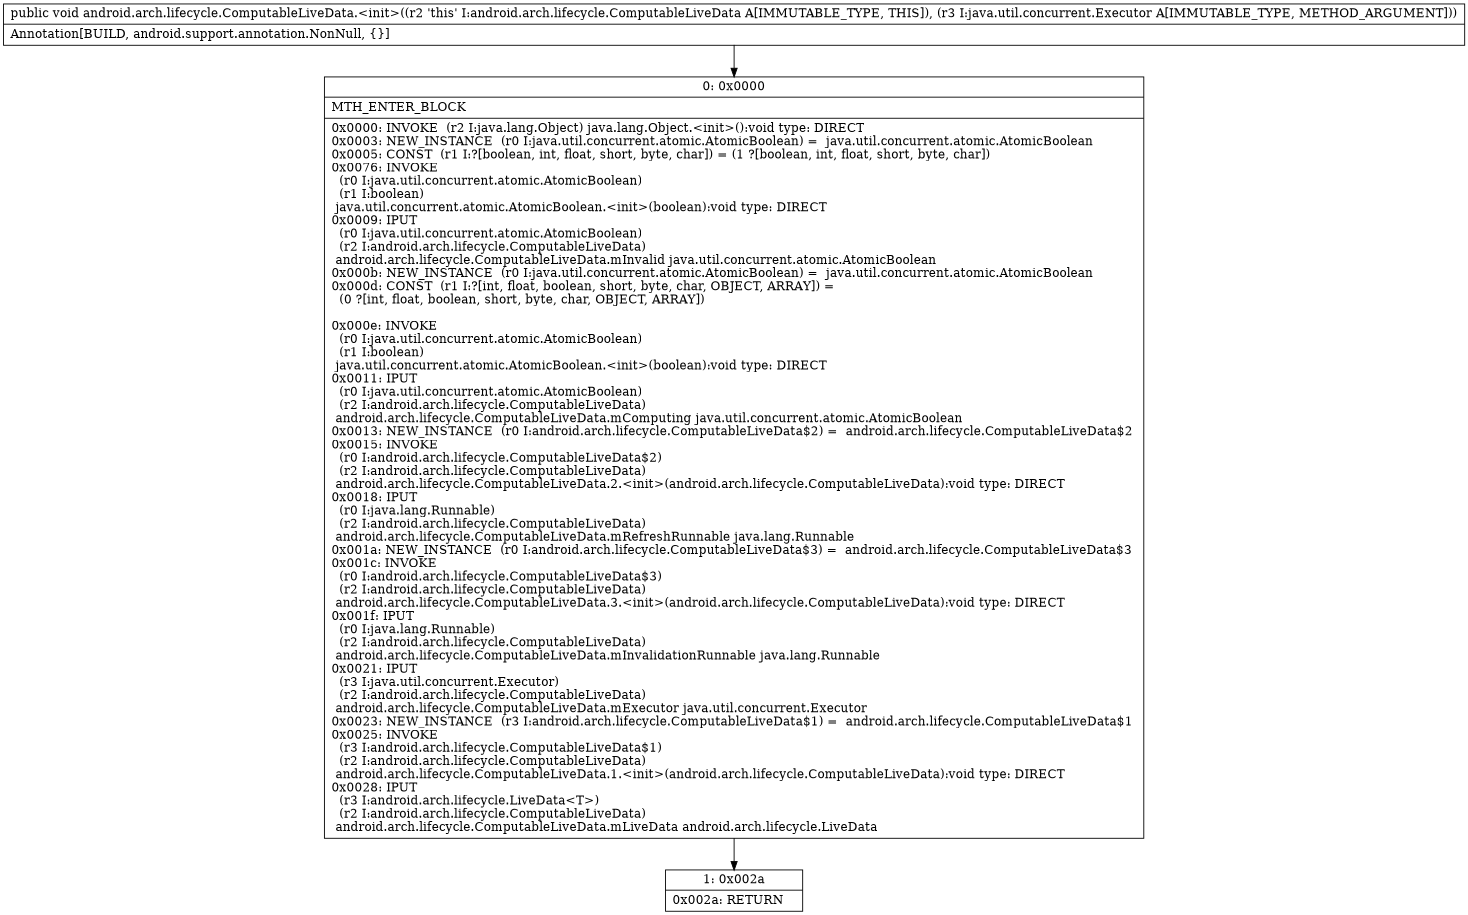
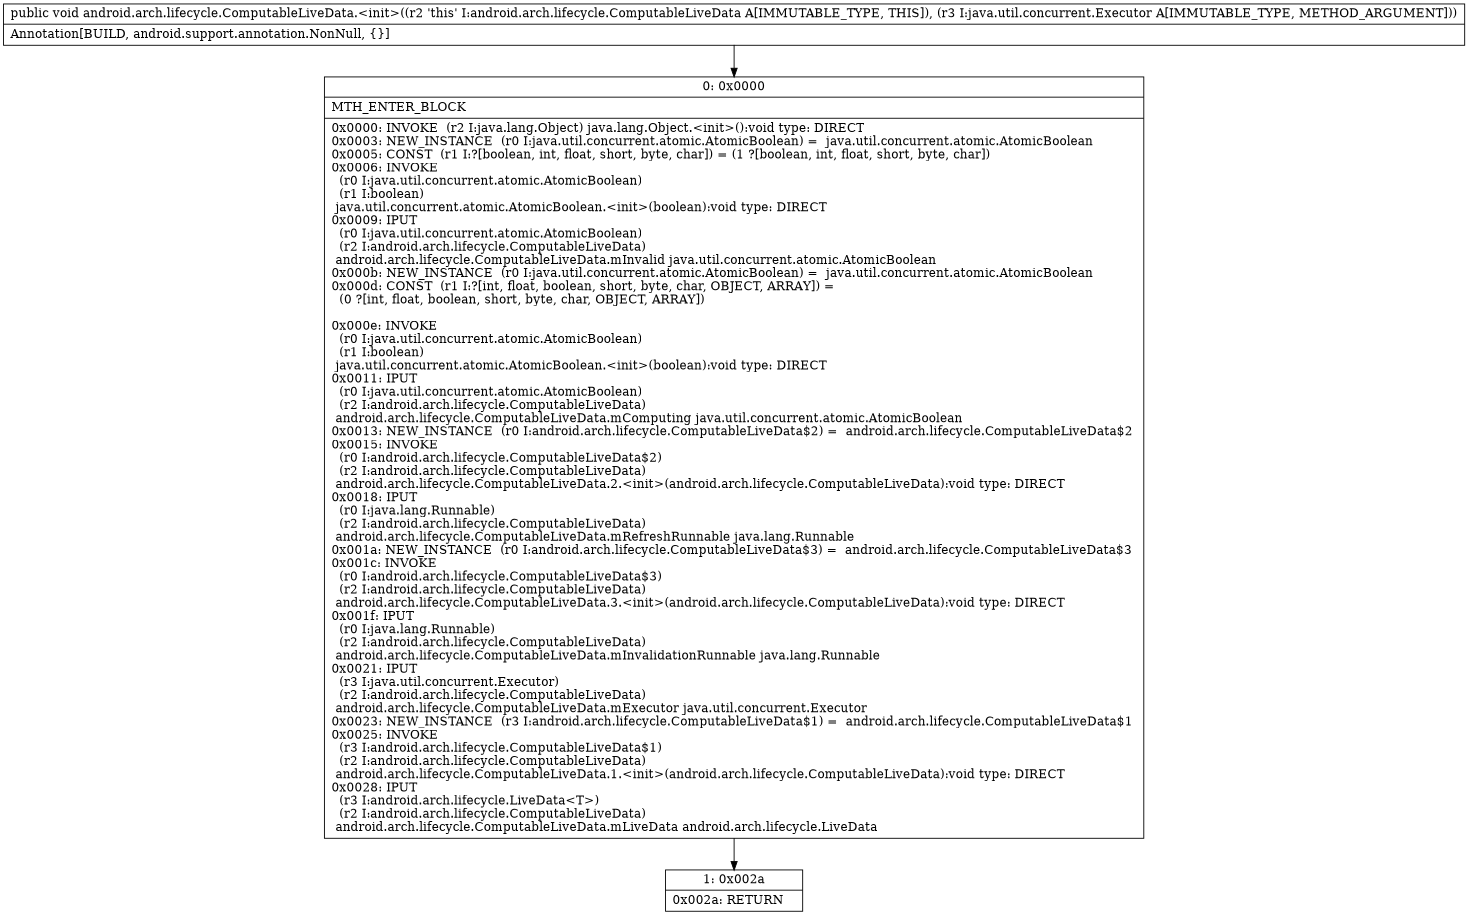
node "0: 0x0000": text "0x0076: INVOKE" -> "0x0006: INVOKE"
